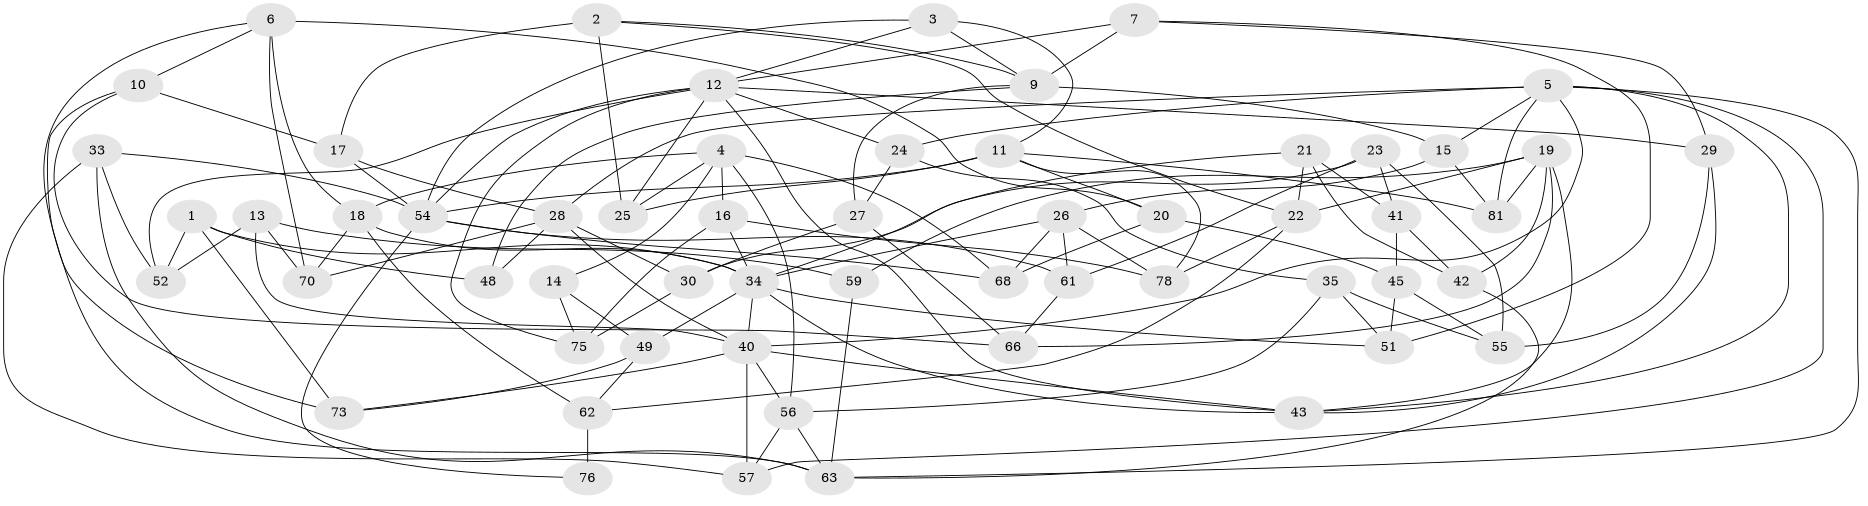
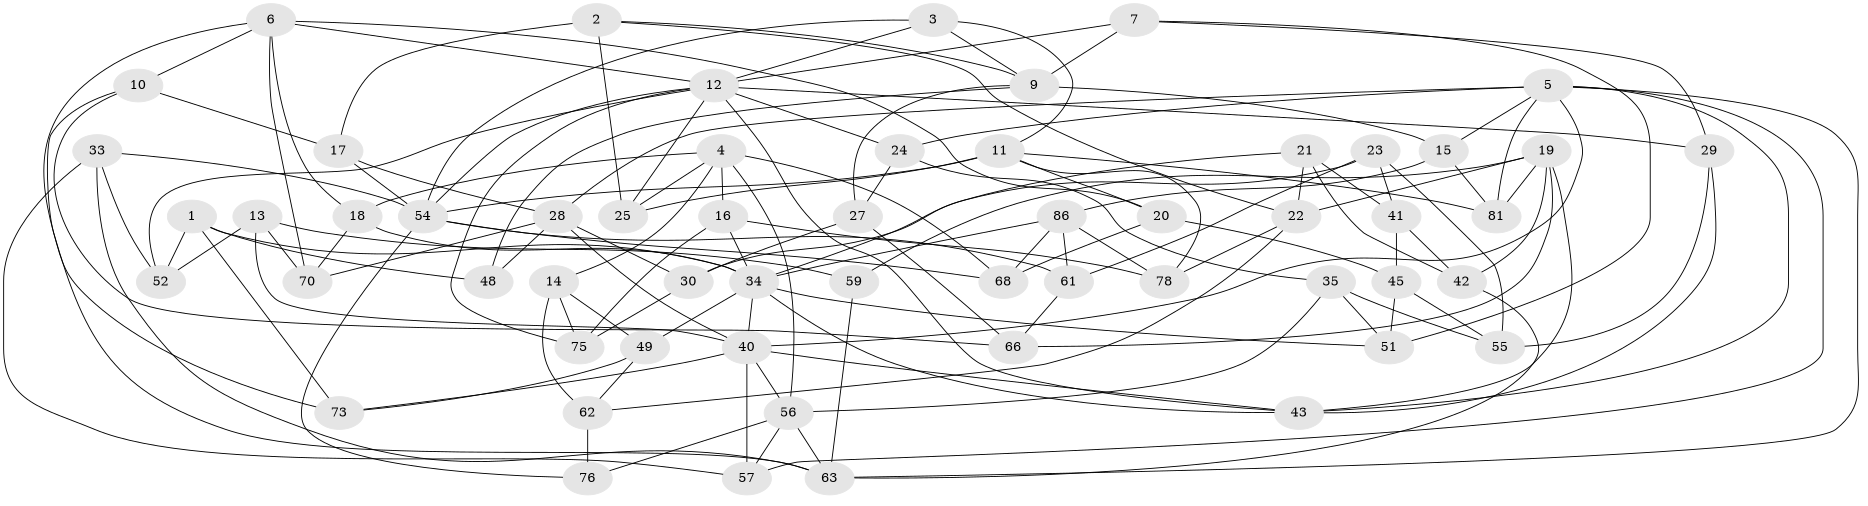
edge "6" -- "12": added
node "26": label "26" -> "86"
edge "18" -- "62": now "14" -- "62"
edge "56" -- "76": added
